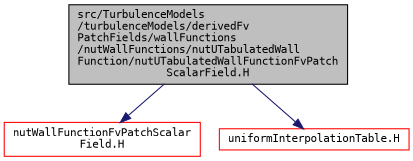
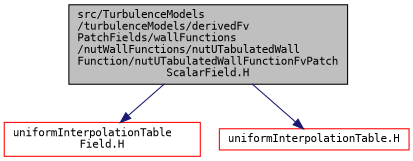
node "nutWallFunctionFvPatchScalar Field.H": label "nutWallFunctionFvPatchScalar Field.H" -> "uniformInterpolationTable Field.H"
